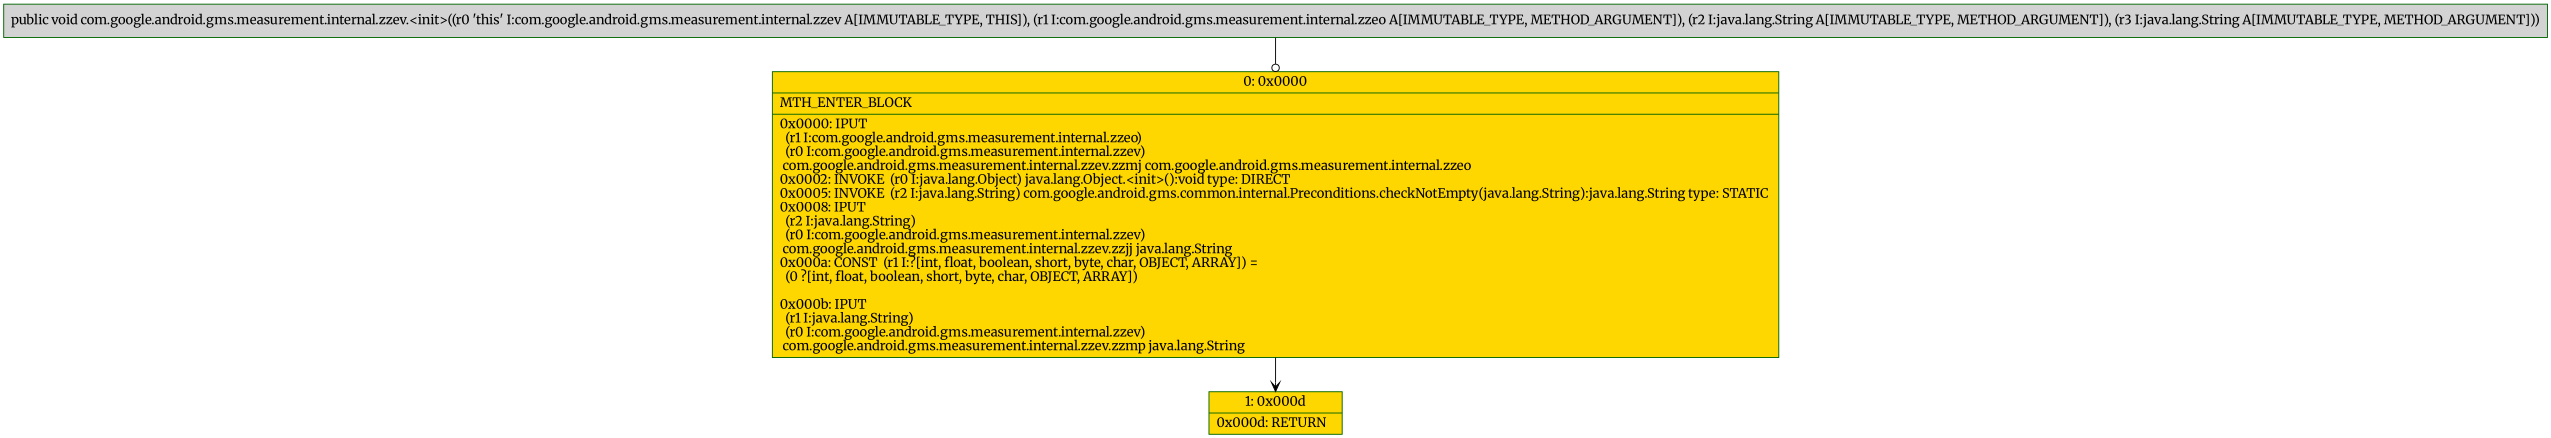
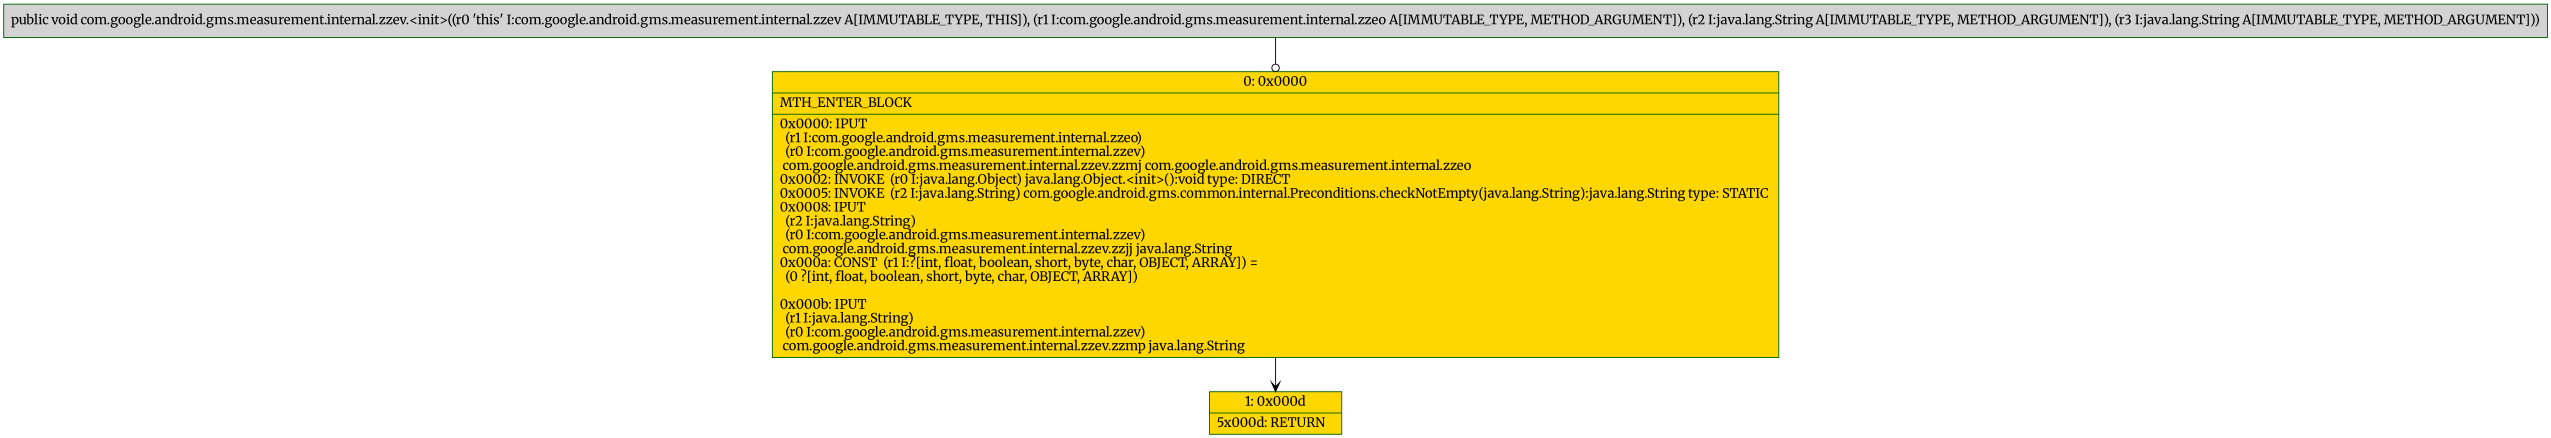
node "1: 0x000d": text "0x000d: RETURN" -> "5x000d: RETURN"
